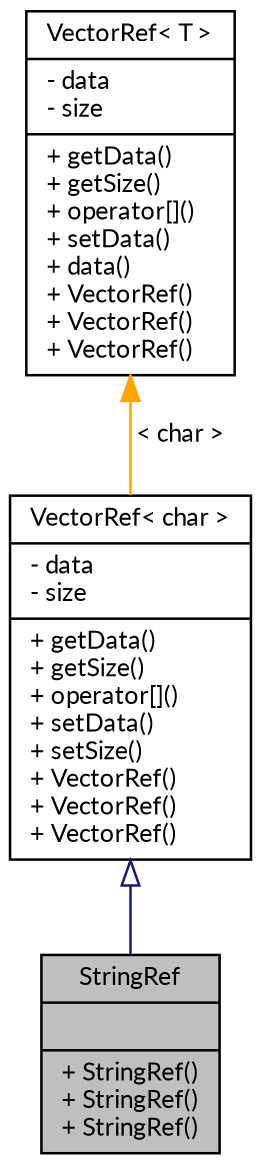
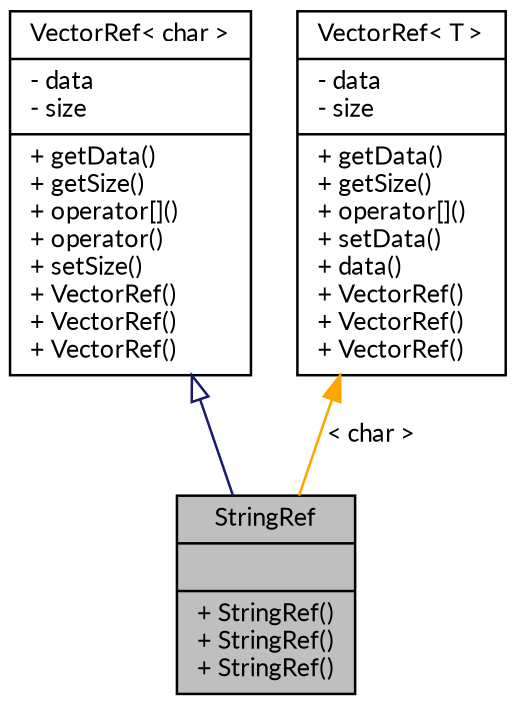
edge "VectorRef< char >" -> "VectorRef< T >": now "StringRef" -> "VectorRef< T >"
node "VectorRef< char >": text "+ setData()" -> "+ operator()"
